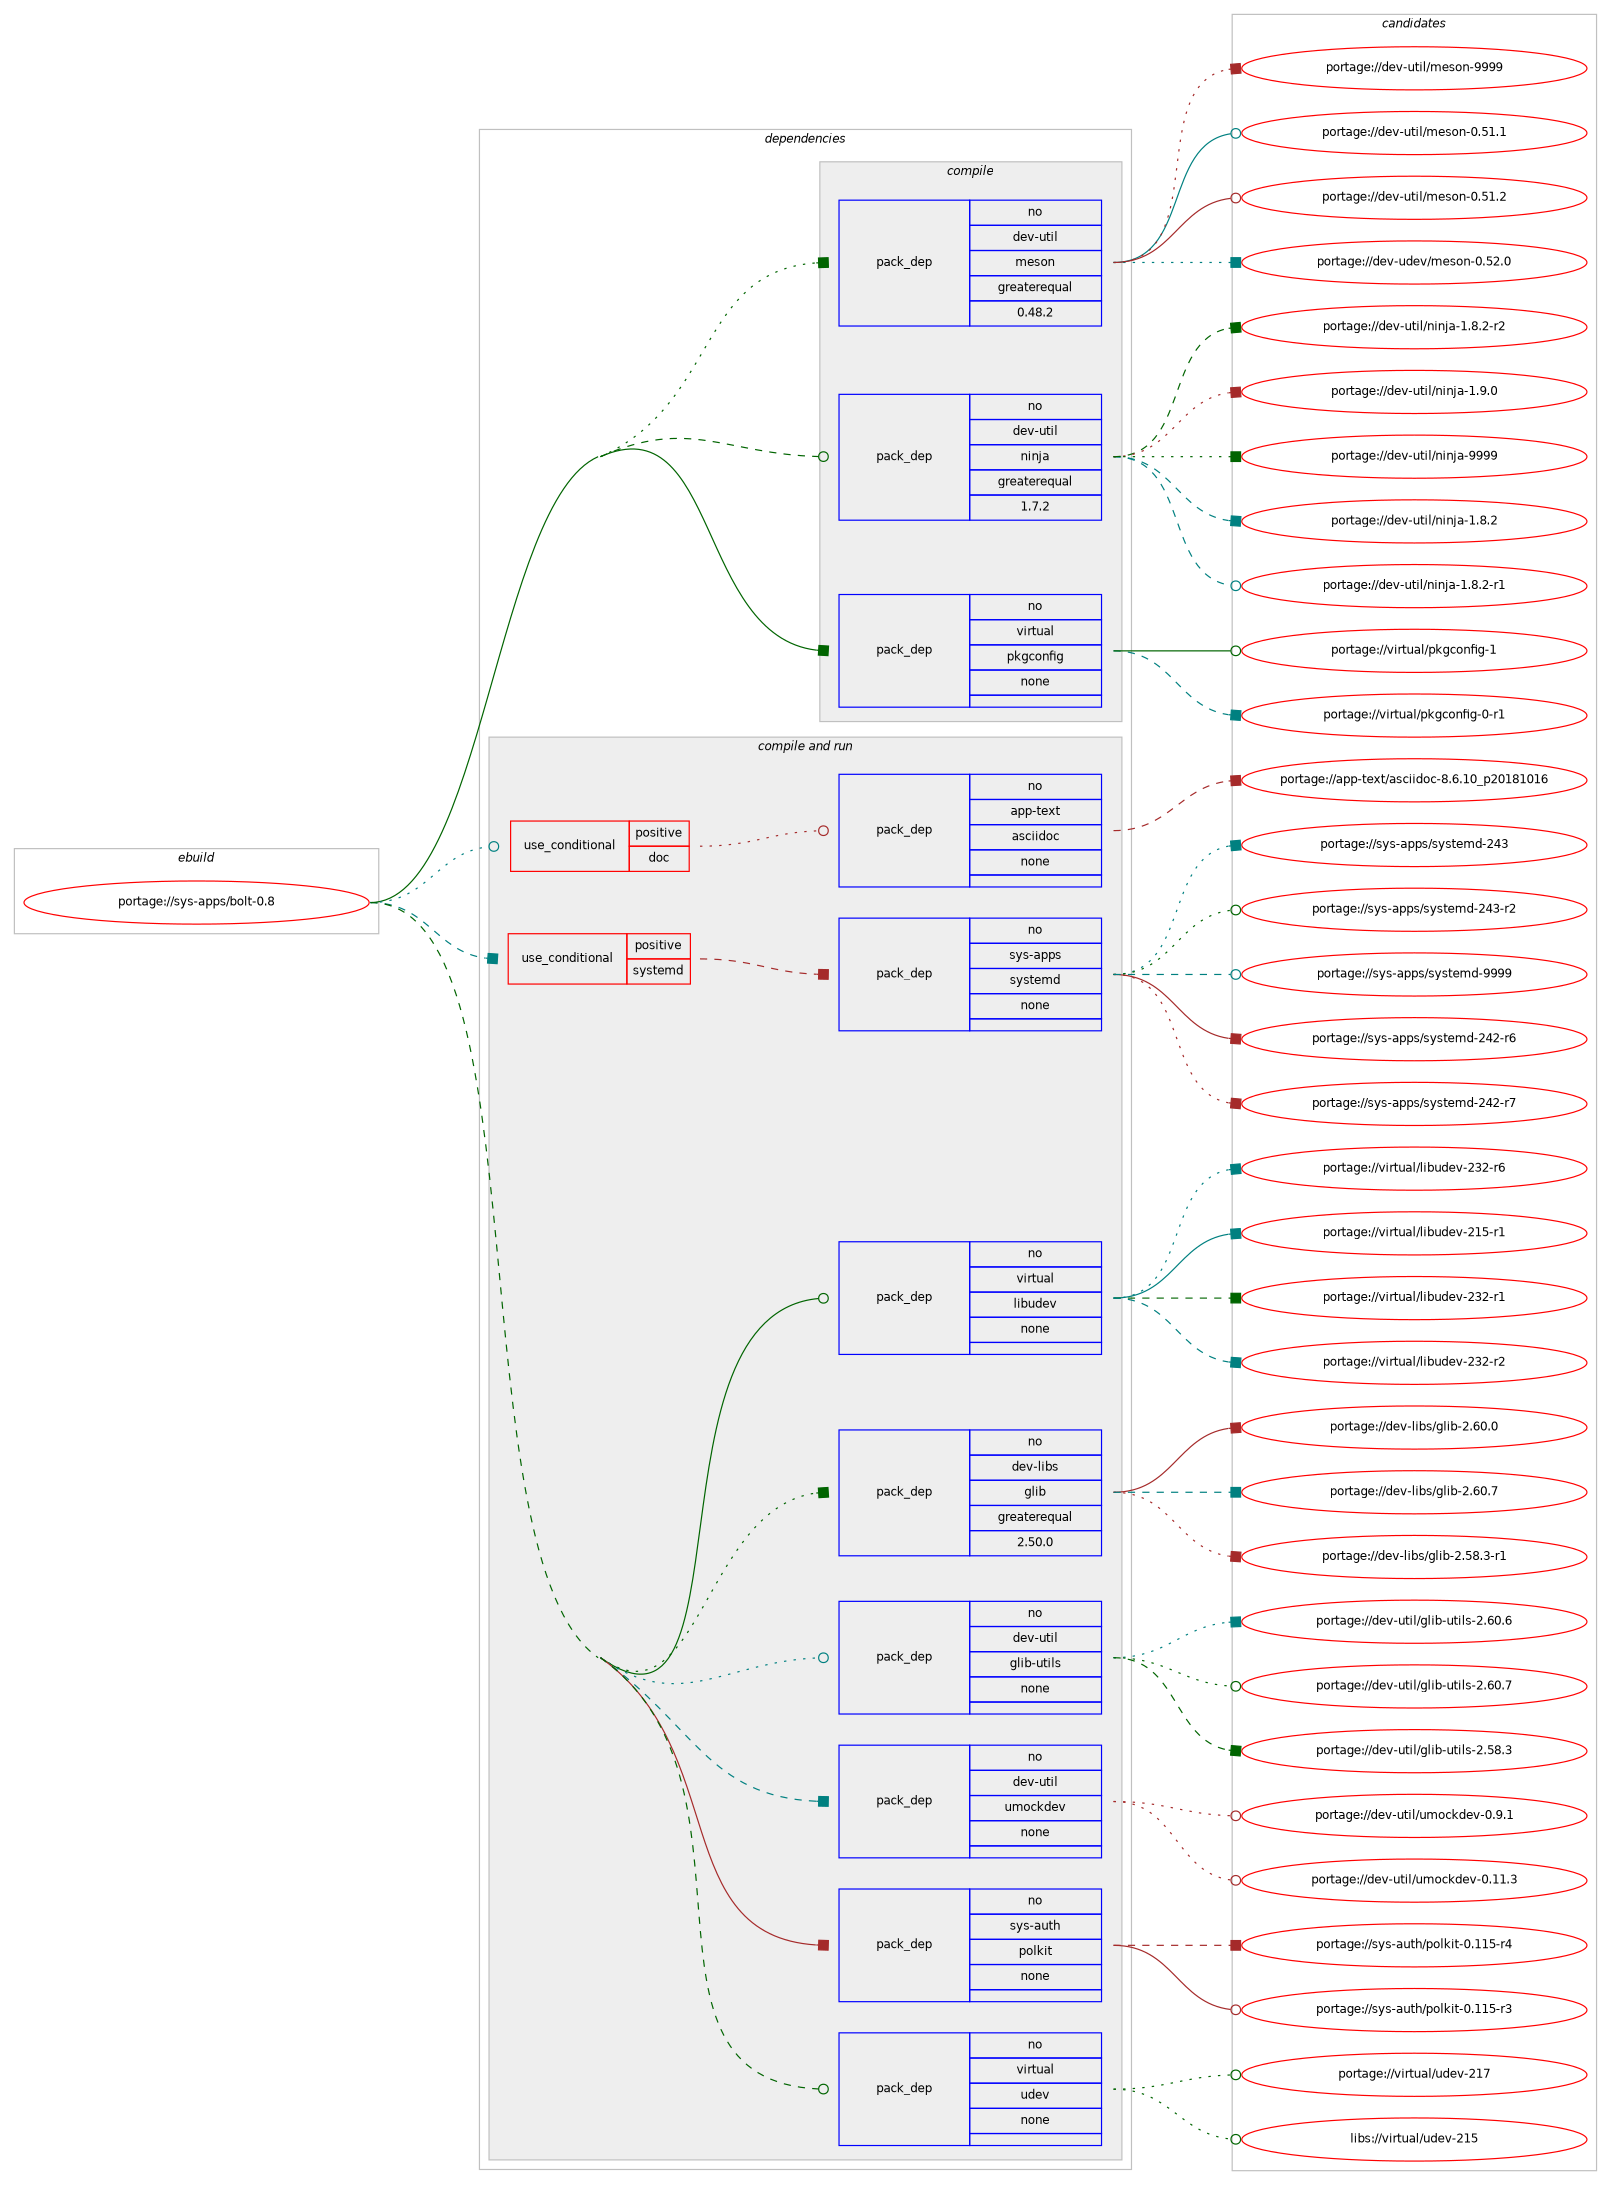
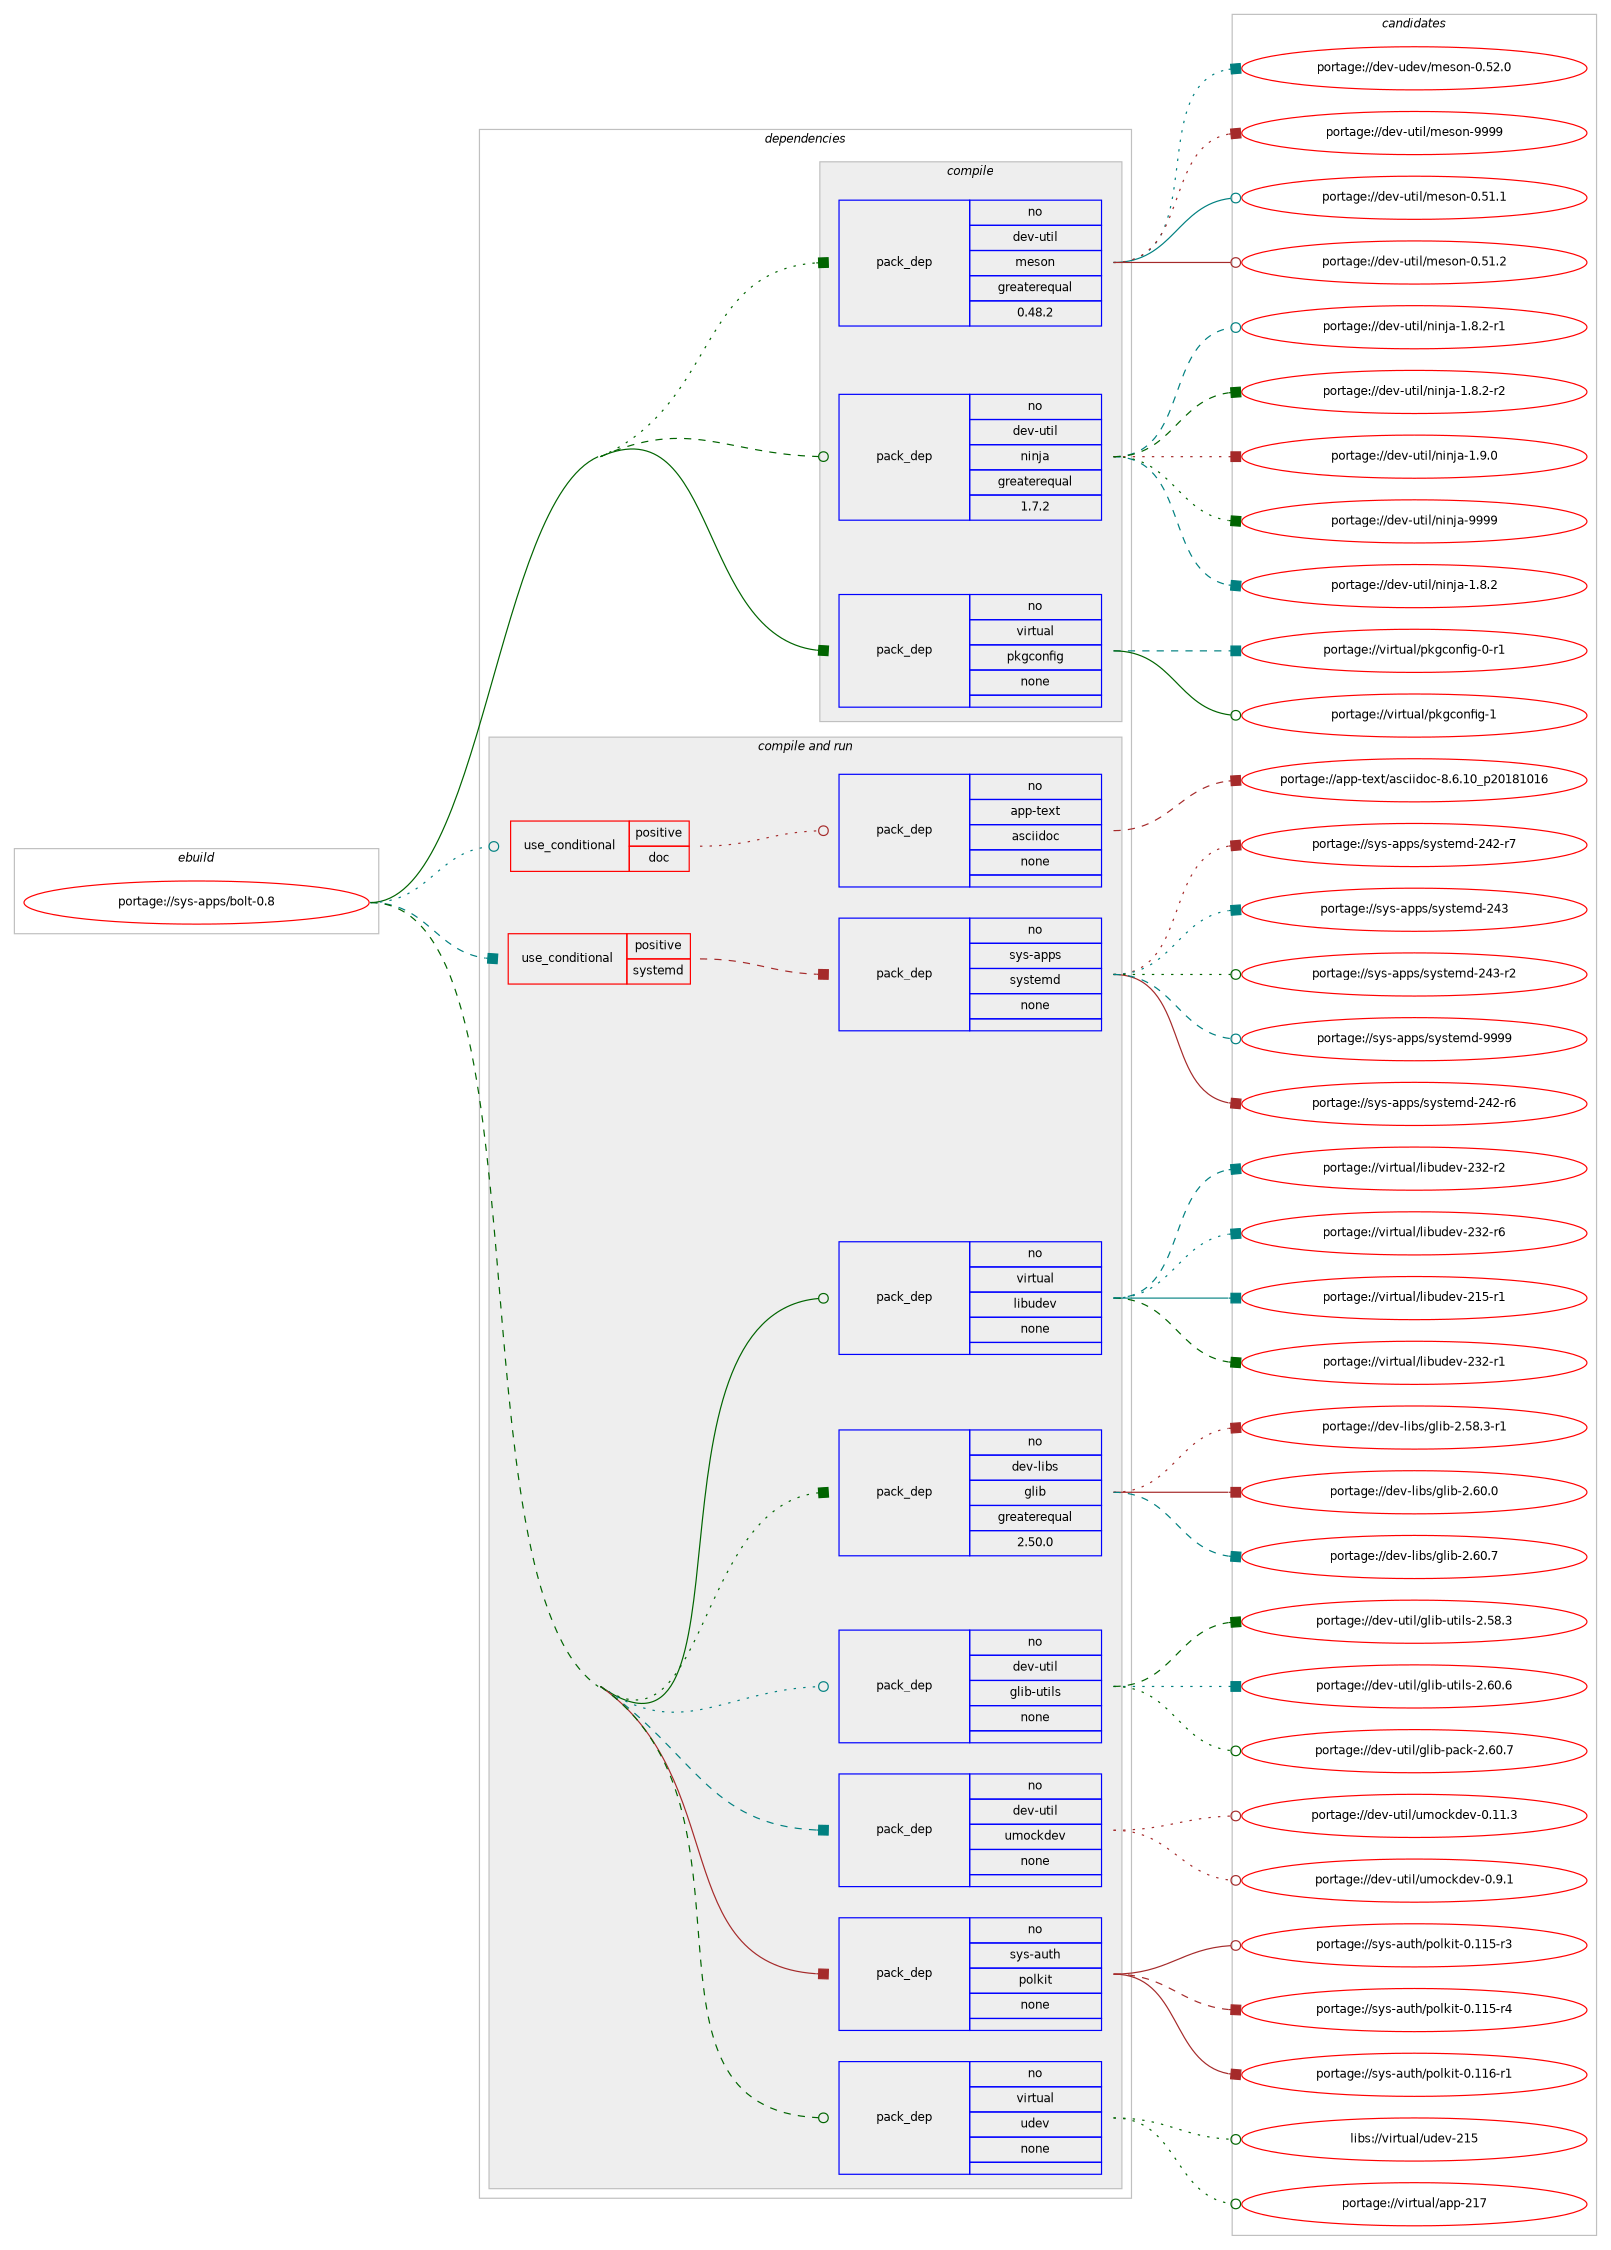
node "portage://dev-util/glib-utils-2.60.7": label "portage://dev-util/glib-utils-2.60.7" -> "portage://dev-util/glib-pack-2.60.7"
node "portage://sys-auth/polkit-0.116-r1": added
node "portage://virtual/udev-217": label "portage://virtual/udev-217" -> "portage://virtual/app-217"
